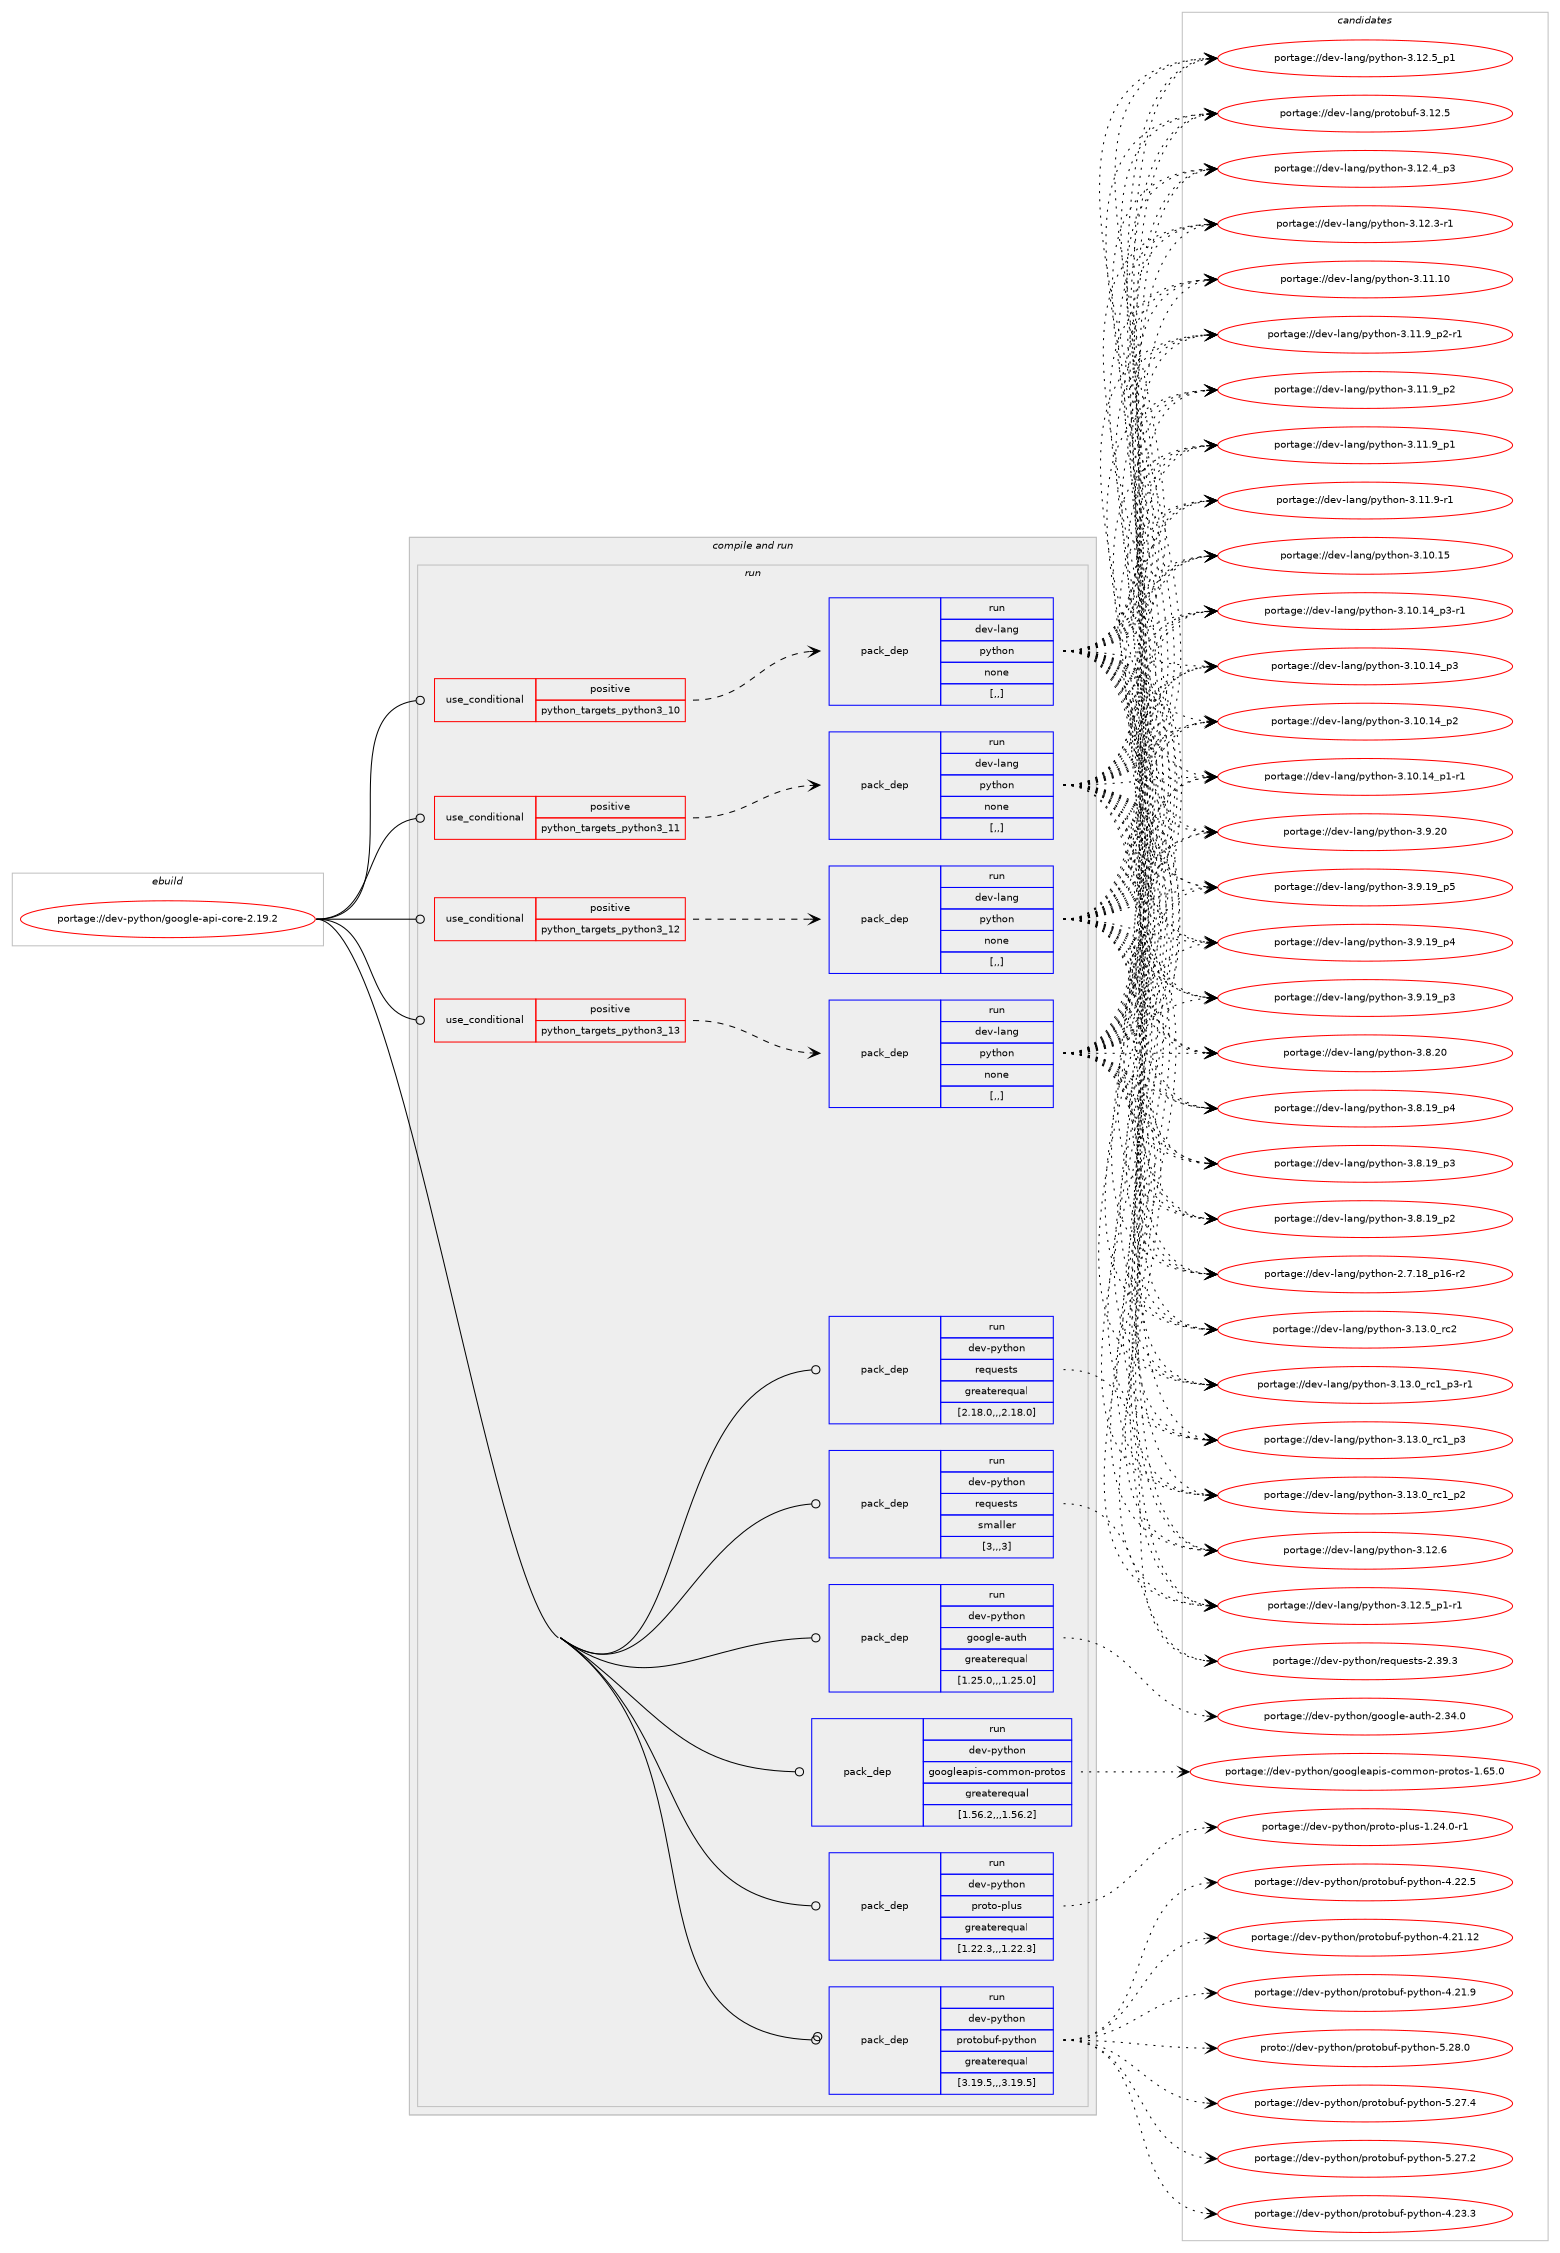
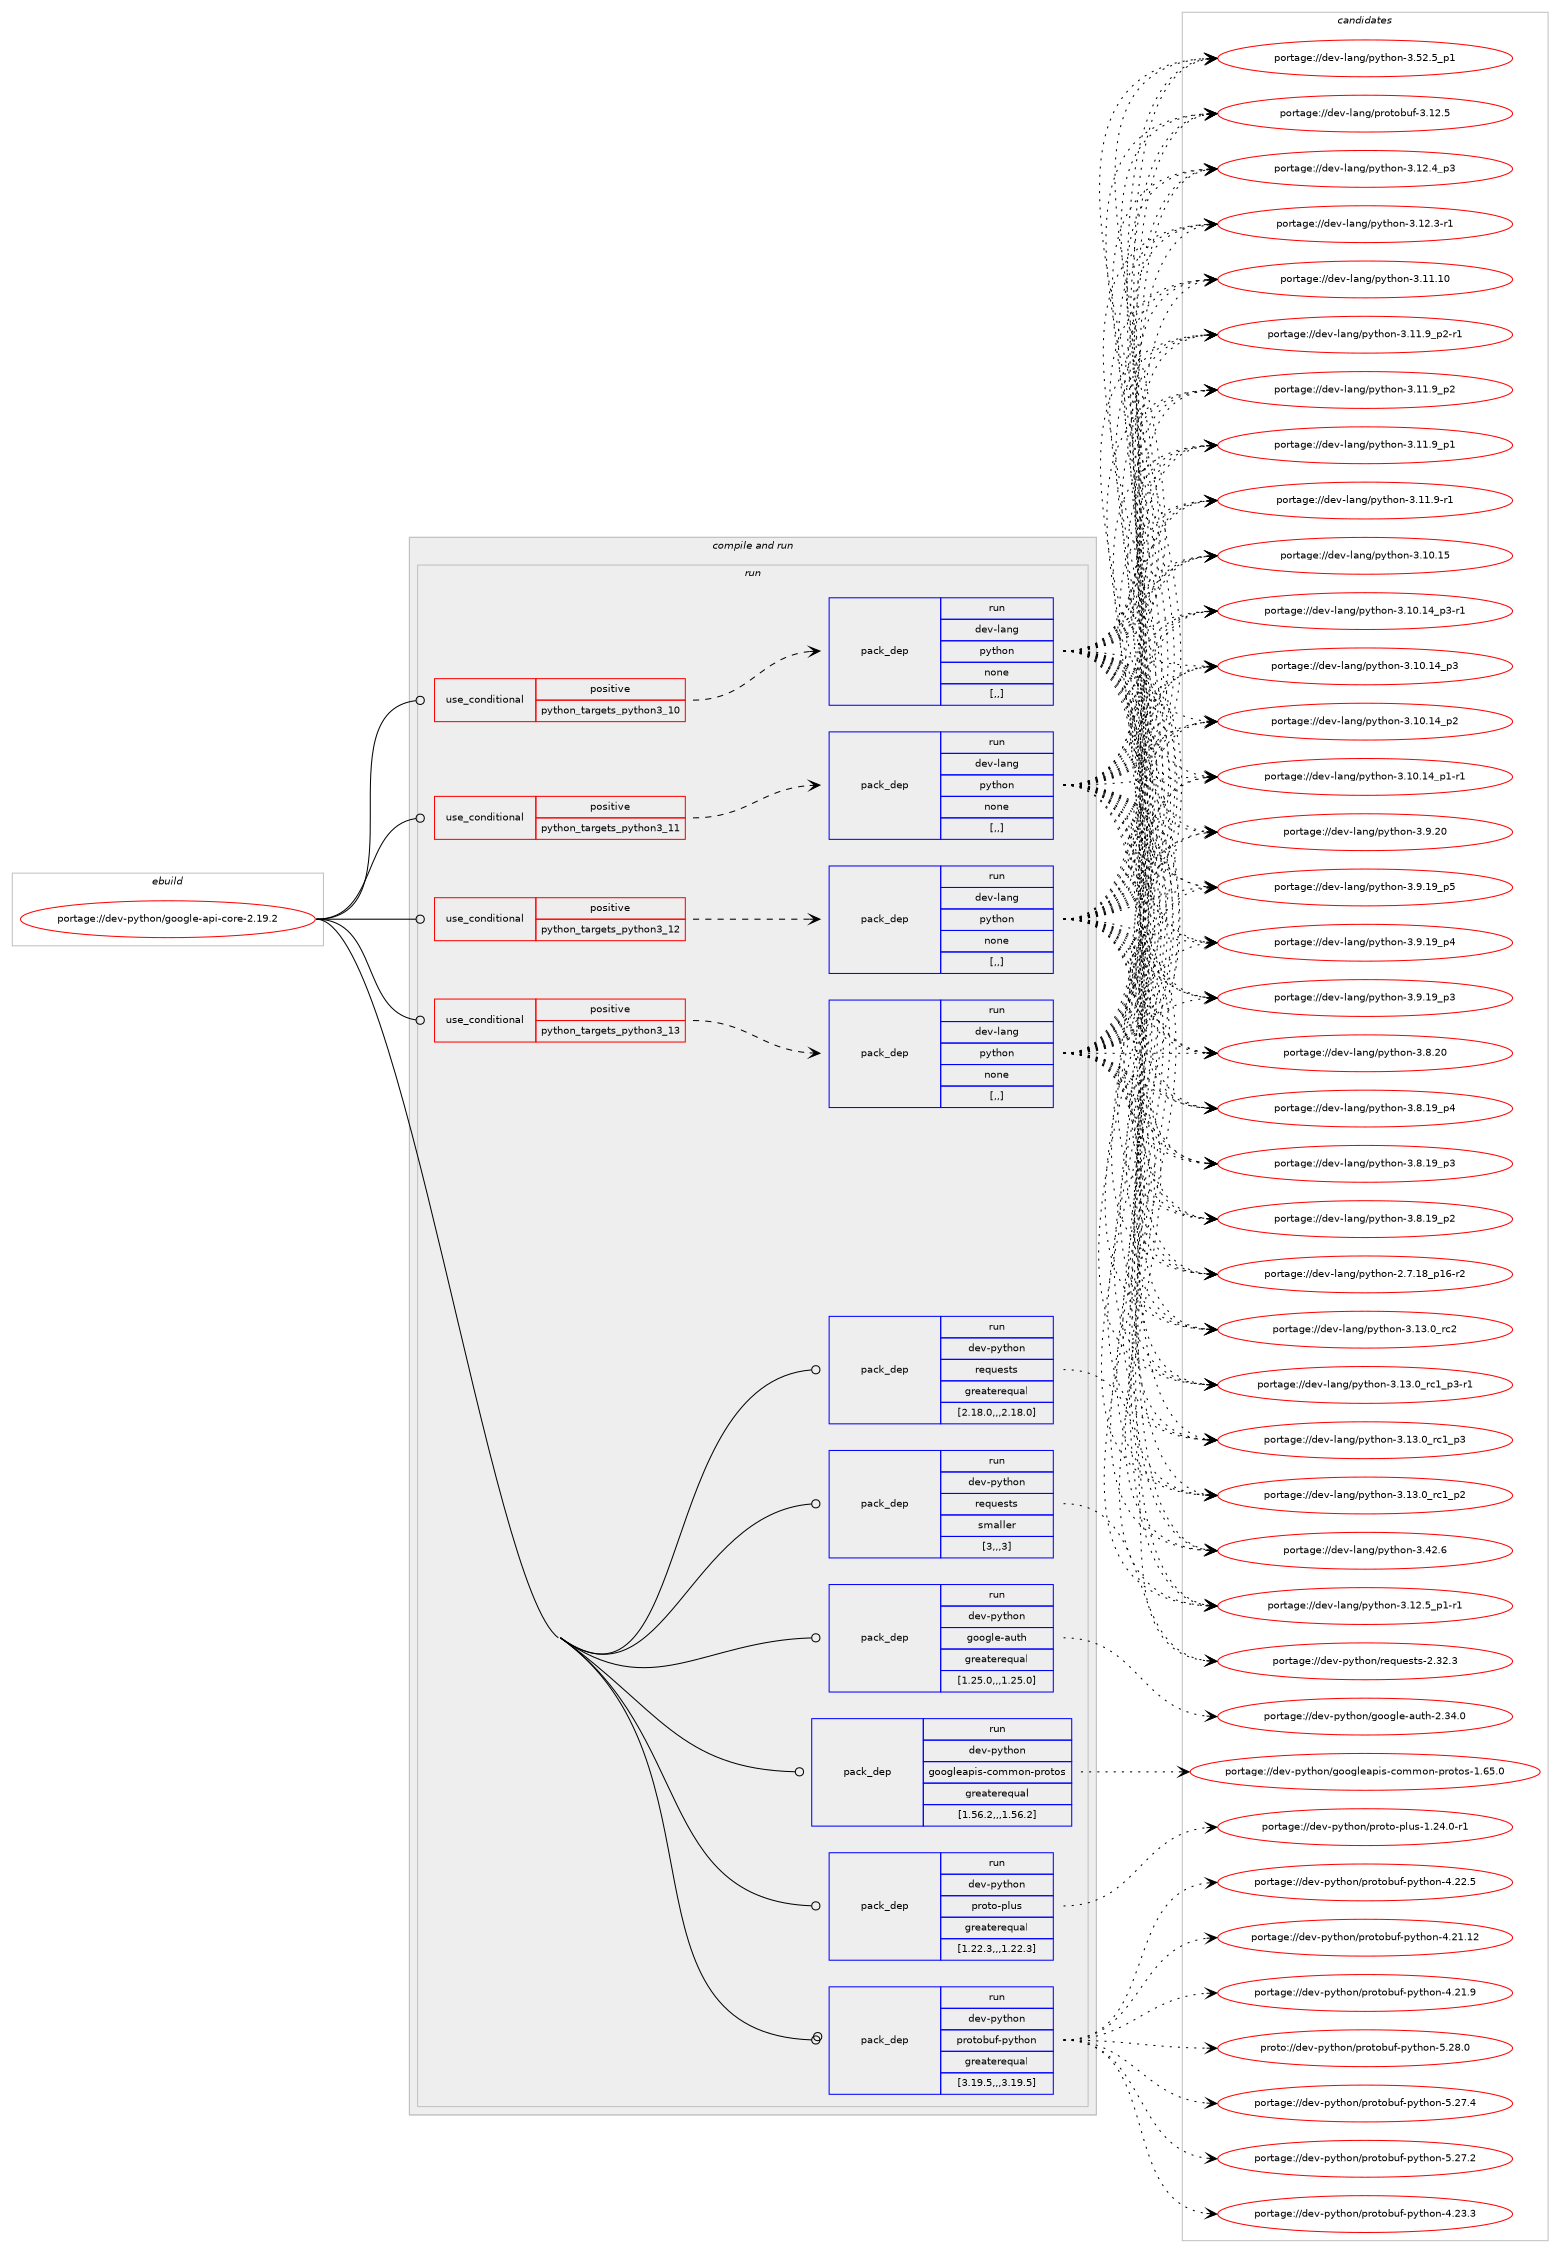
node "portage://dev-lang/python-3.12.5_p1": label "portage://dev-lang/python-3.12.5_p1" -> "portage://dev-lang/python-3.52.5_p1"
node "portage://dev-lang/python-3.12.6": label "portage://dev-lang/python-3.12.6" -> "portage://dev-lang/python-3.42.6"
node "portage://dev-python/requests-2.39.3": label "portage://dev-python/requests-2.39.3" -> "portage://dev-python/requests-2.32.3"
